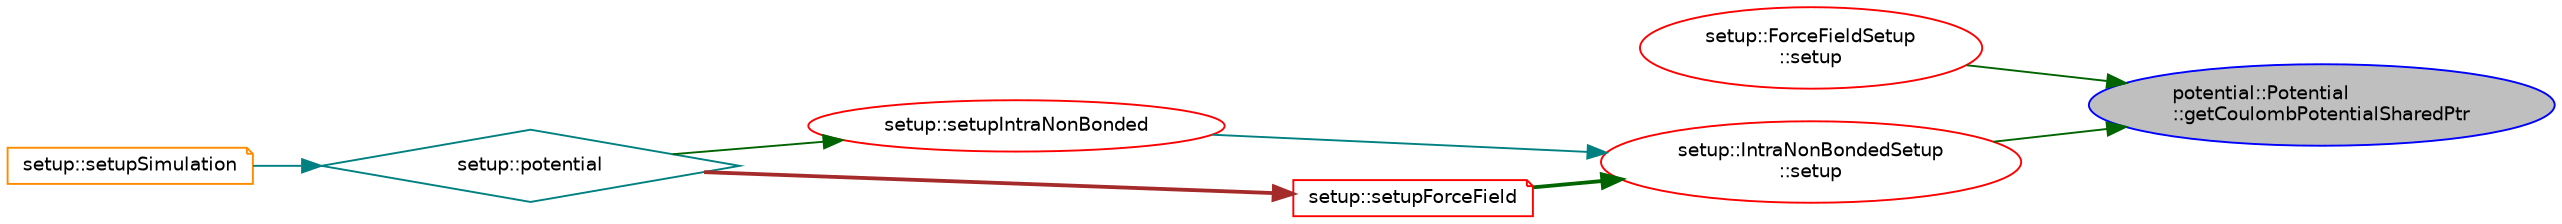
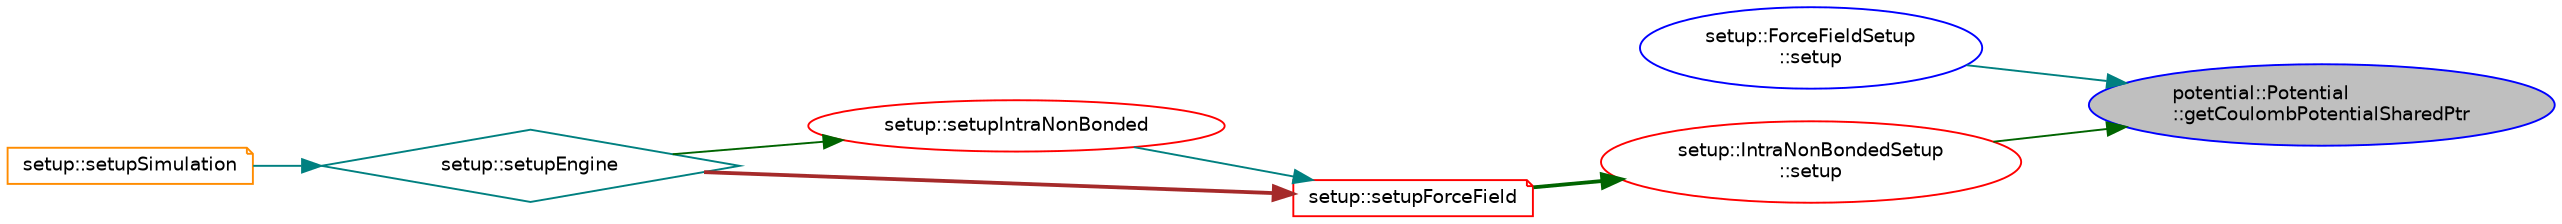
node "setup::ForceFieldSetup ::setup": color red -> blue
edge "setup::ForceFieldSetup ::setup" -> "potential::Potential ::getCoulombPotentialSharedPtr": color darkgreen -> teal
edge "setup::setupIntraNonBonded" -> "setup::IntraNonBondedSetup ::setup": now "setup::setupIntraNonBonded" -> "setup::setupForceField"
node "setup::potential": label "setup::potential" -> "setup::setupEngine"
